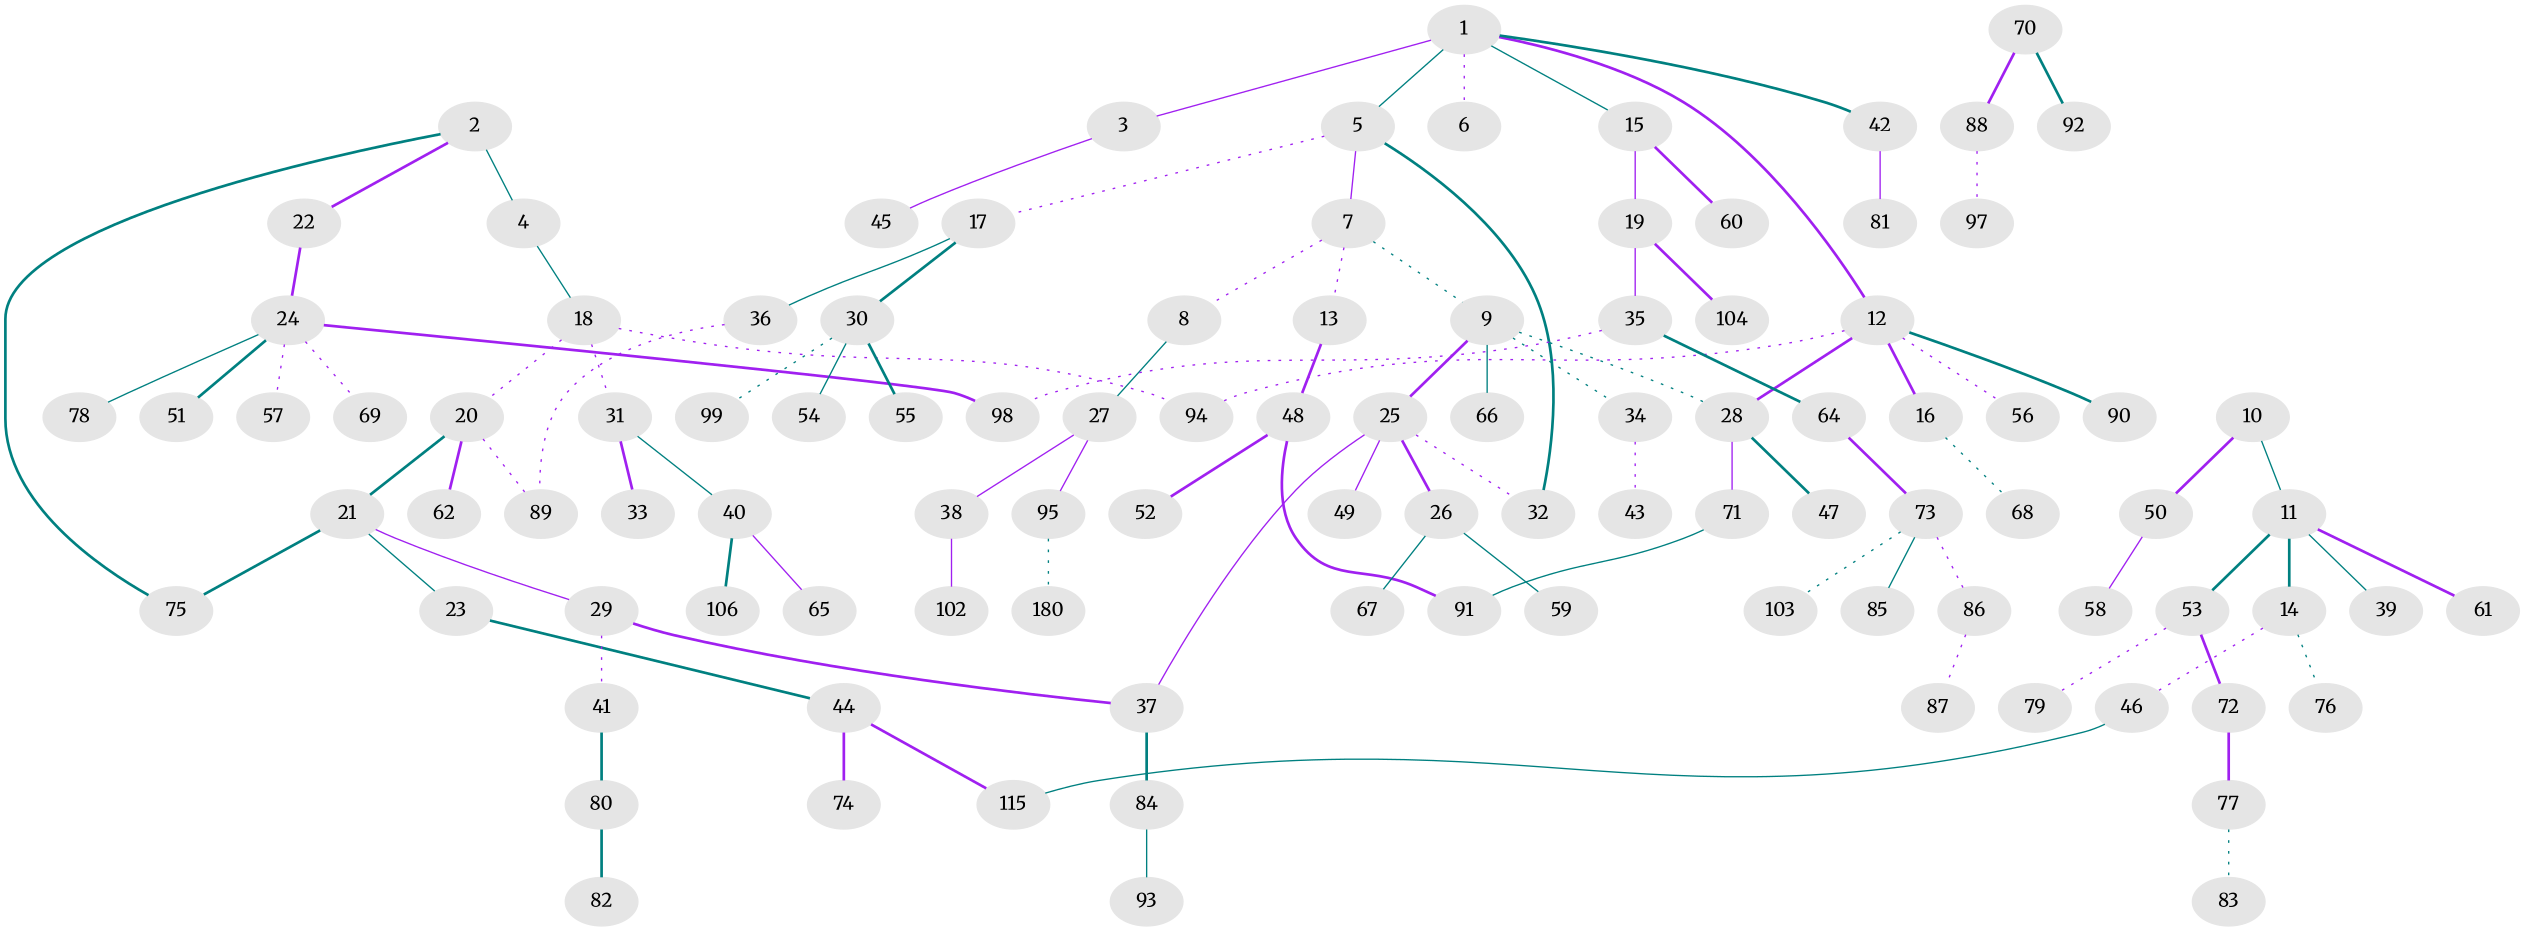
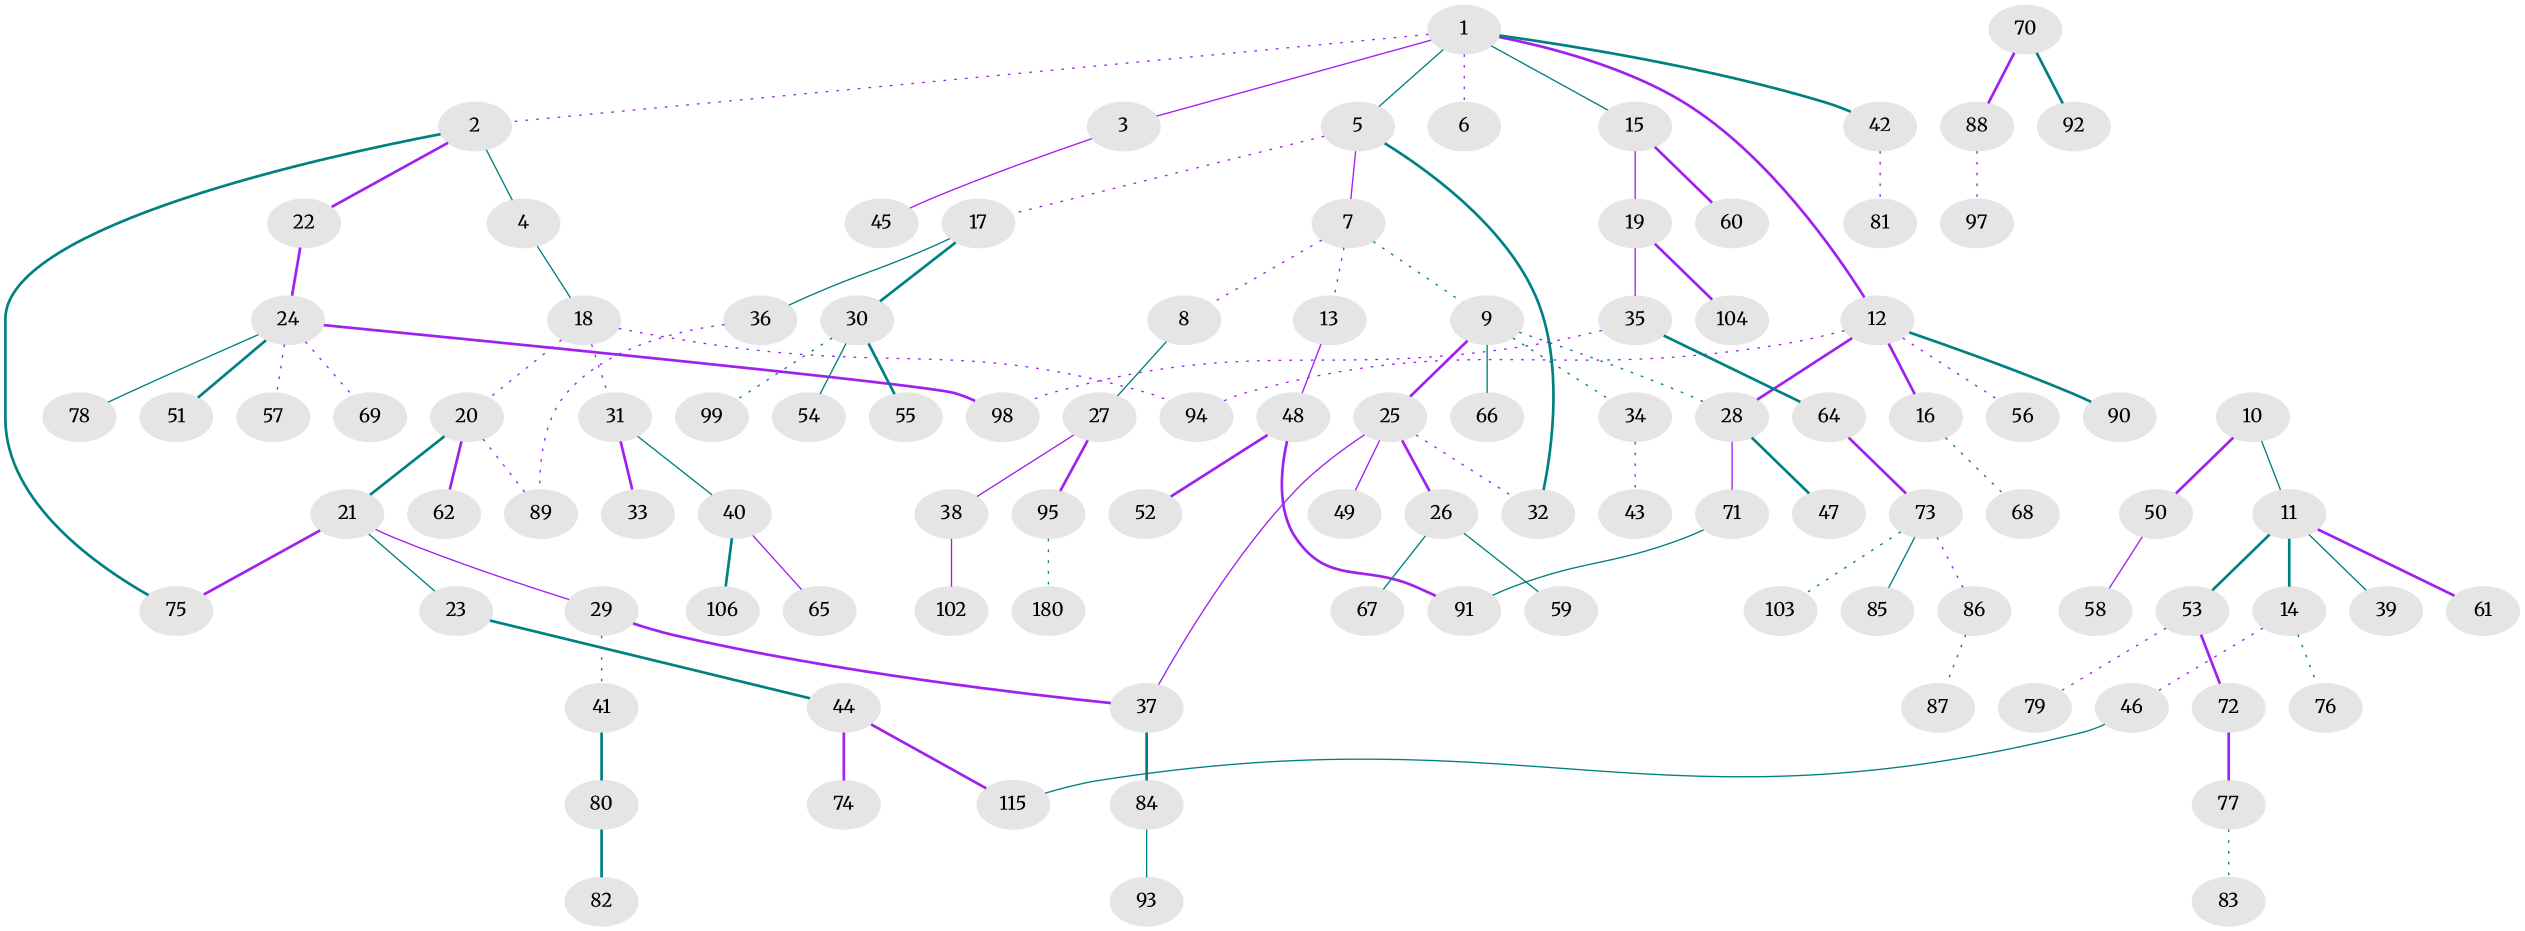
edge "1" -- "2": added
edge "42" -- "81": style solid -> dotted
edge "13" -- "48": style bold -> solid
edge "27" -- "95": style solid -> bold
edge "21" -- "75": color teal -> purple
